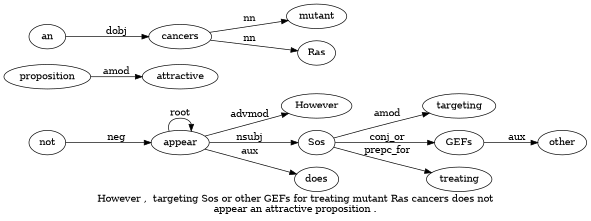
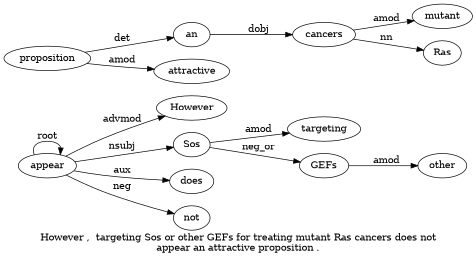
edge "cancers" -> "mutant": label "nn" -> "amod"
edge "proposition" -> "an": added, label "det"
edge "Sos" -> "GEFs": label "conj_or" -> "neg_or"
edge "GEFs" -> "other": label "aux" -> "amod"
edge "not" -> "appear": reversed
node "treating": removed
